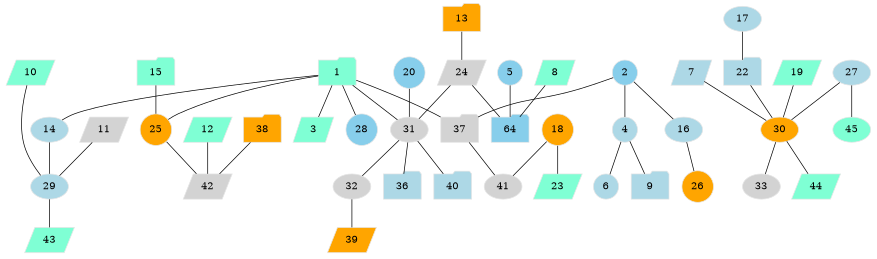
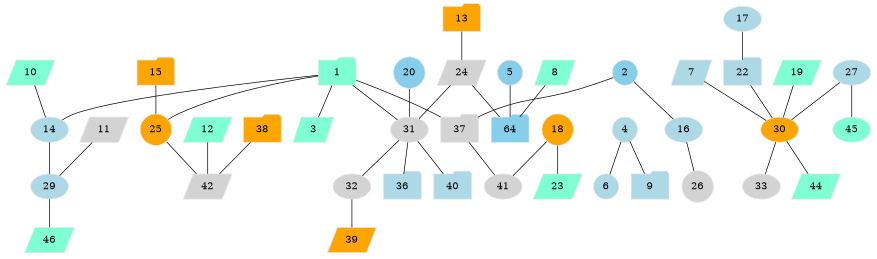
node "15": fillcolor aquamarine -> orange
edge "2" -- "4": removed
node "28": removed
edge "10" -- "29": now "10" -- "14"
node "26": fillcolor orange -> lightgrey
node "43": label "43" -> "46"
